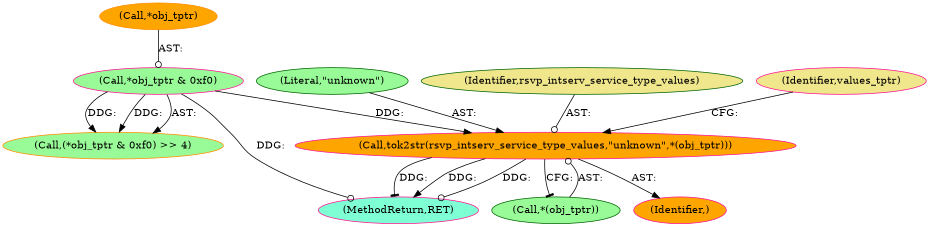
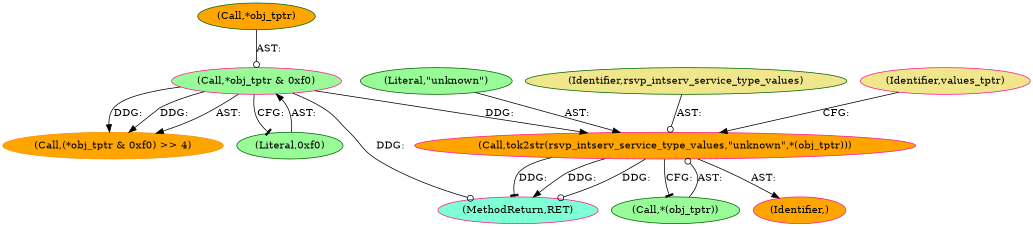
node "(Call,*obj_tptr)": color darkorange -> darkgreen
node "(Call,(*obj_tptr & 0xf0) >> 4)": fillcolor palegreen -> orange
node "(Literal,0xf0)": added
